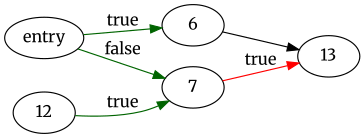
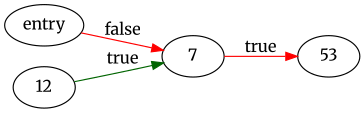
node "6": removed
node "13": label "13" -> "53"
edge "entry" -> "7": color darkgreen -> red
